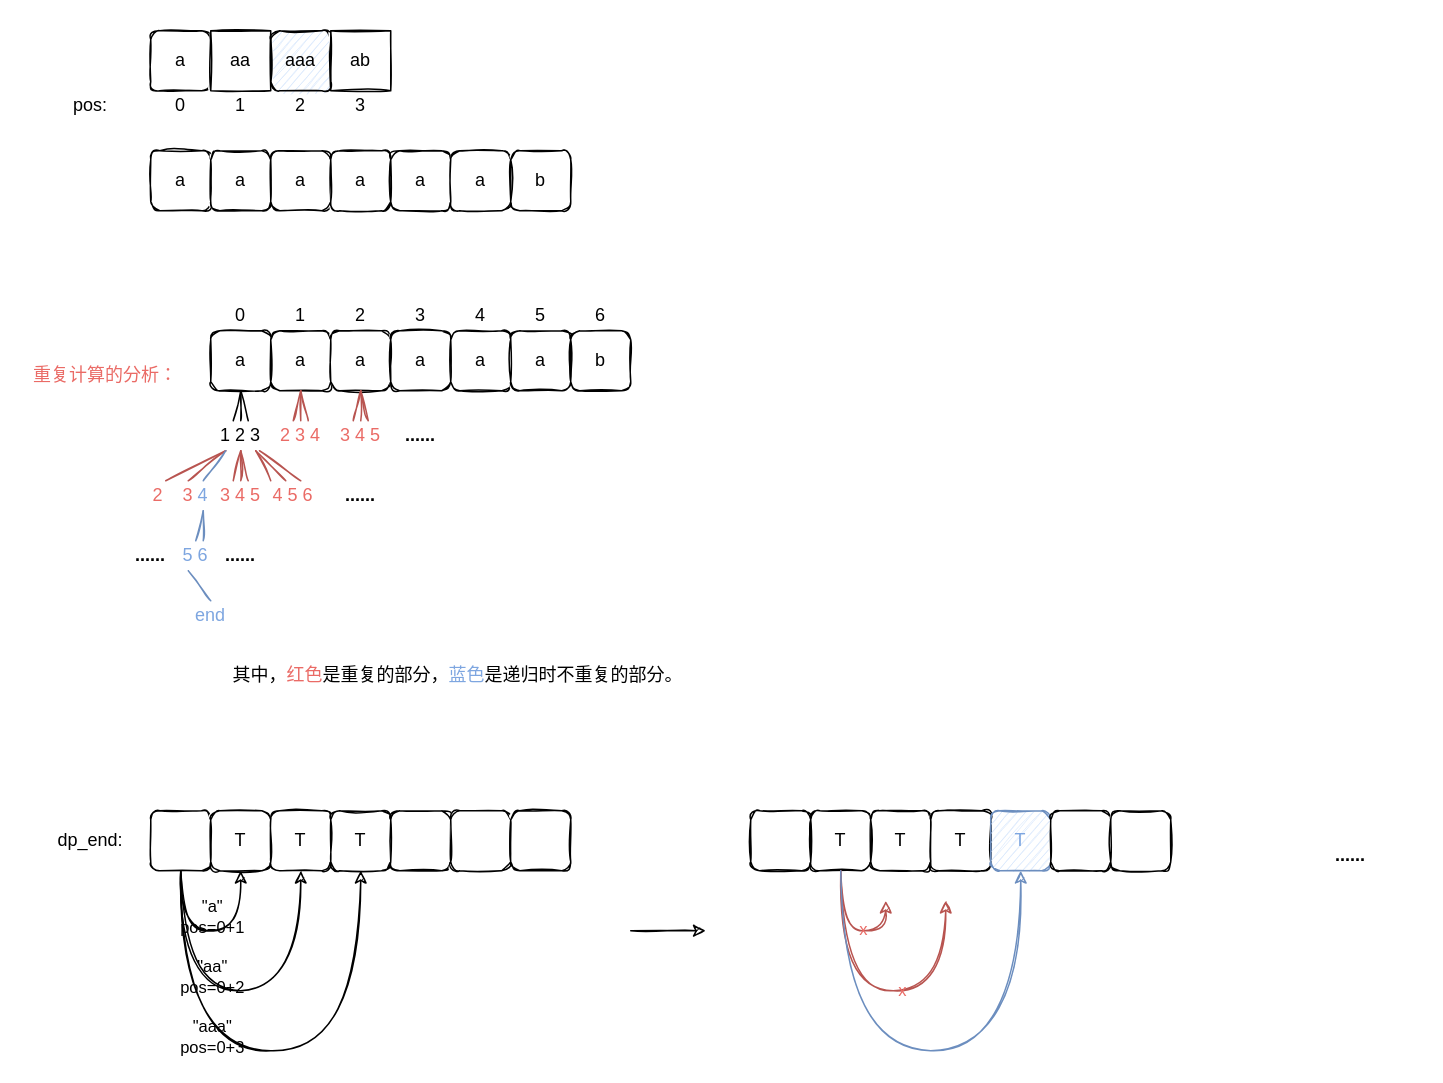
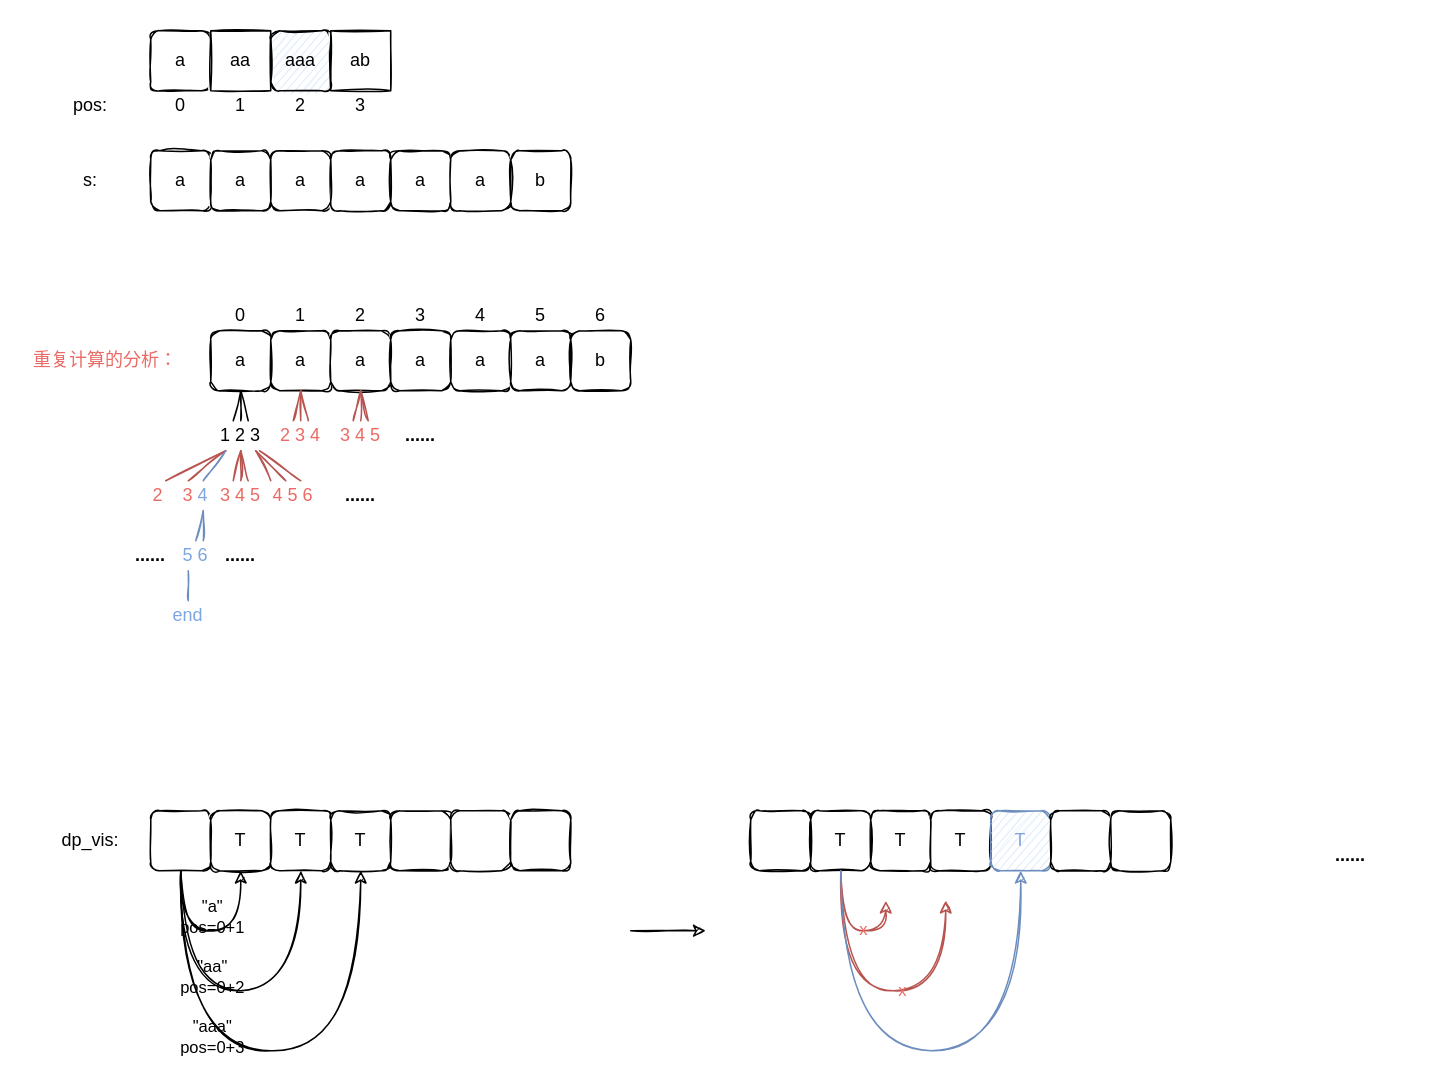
node "s:": added
node "重复计算的分析：": moved (106, 376) -> (106, 361)
node "end": moved (211, 616) -> (188, 616)
node "其中，红色是重复的部分，蓝色是递归时不重复的部分。": removed
node "dp_end:": label "dp_end:" -> "dp_vis:"
